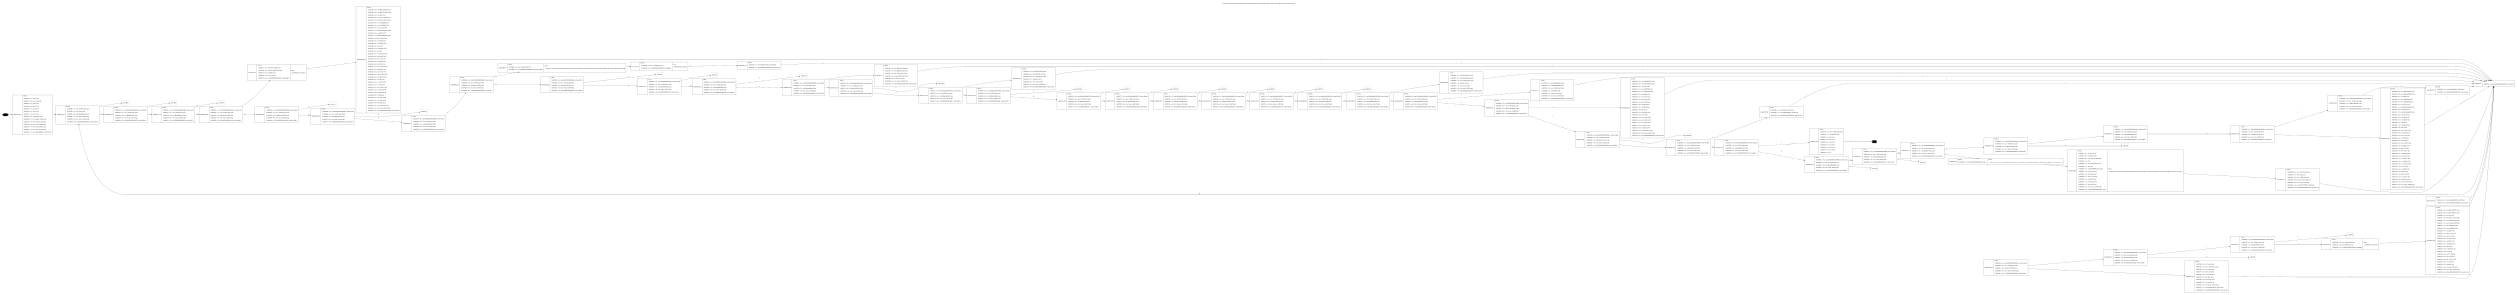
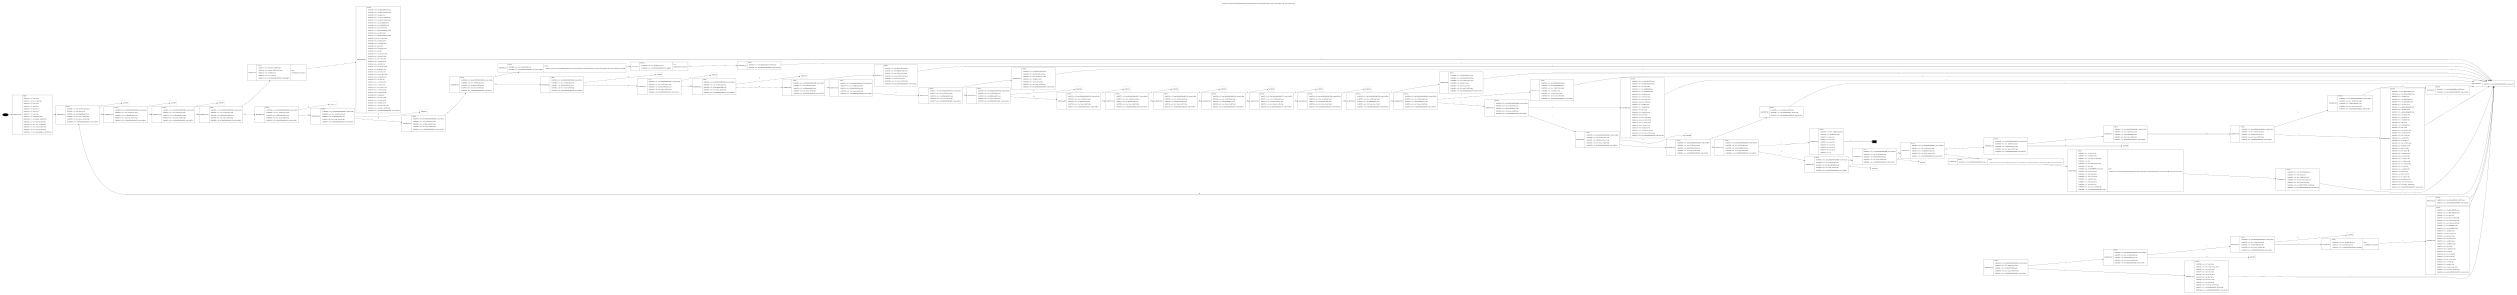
node "0x402004": removed
